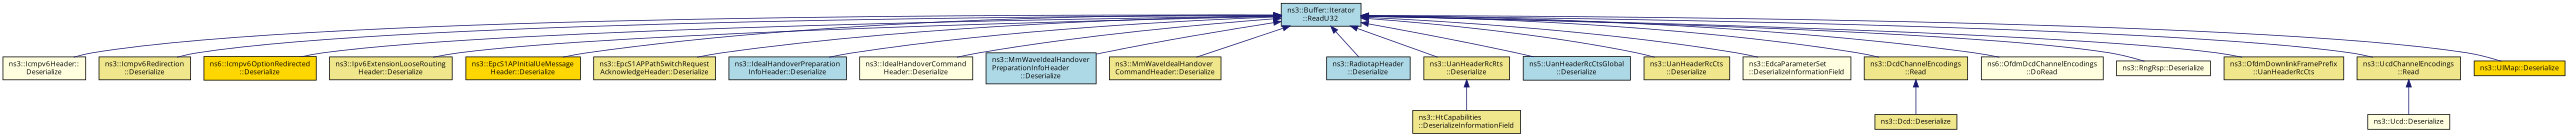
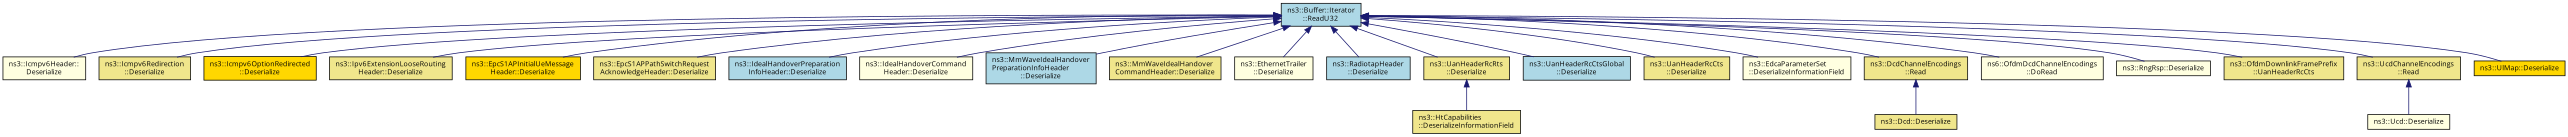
node "ns6::Icmpv6OptionRedirected ::Deserialize": label "ns6::Icmpv6OptionRedirected ::Deserialize" -> "ns3::Icmpv6OptionRedirected ::Deserialize"
node "ns3::EthernetTrailer ::Deserialize": added
node "ns5::UanHeaderRcCtsGlobal ::Deserialize": label "ns5::UanHeaderRcCtsGlobal ::Deserialize" -> "ns3::UanHeaderRcCtsGlobal ::Deserialize"
